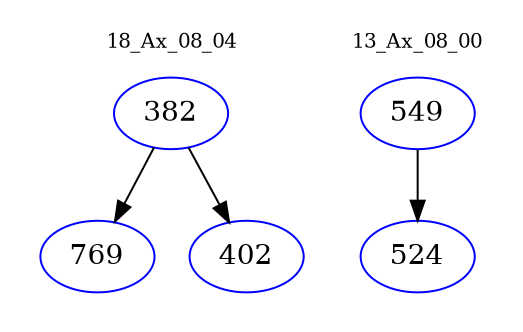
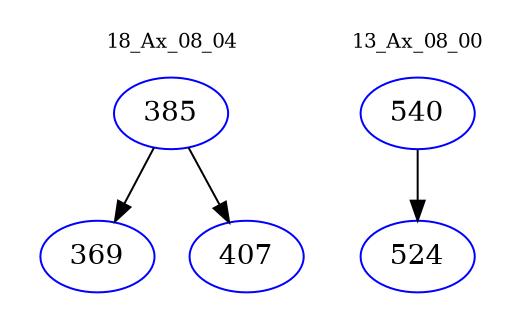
node "382": label "382" -> "385"
node "549": label "549" -> "540"
node "769": label "769" -> "369"
node "402": label "402" -> "407"
